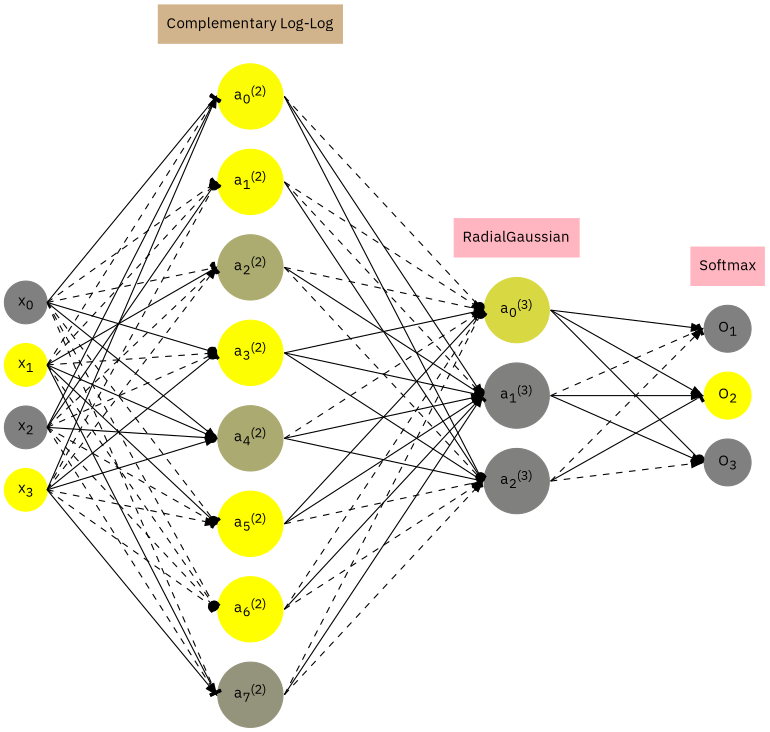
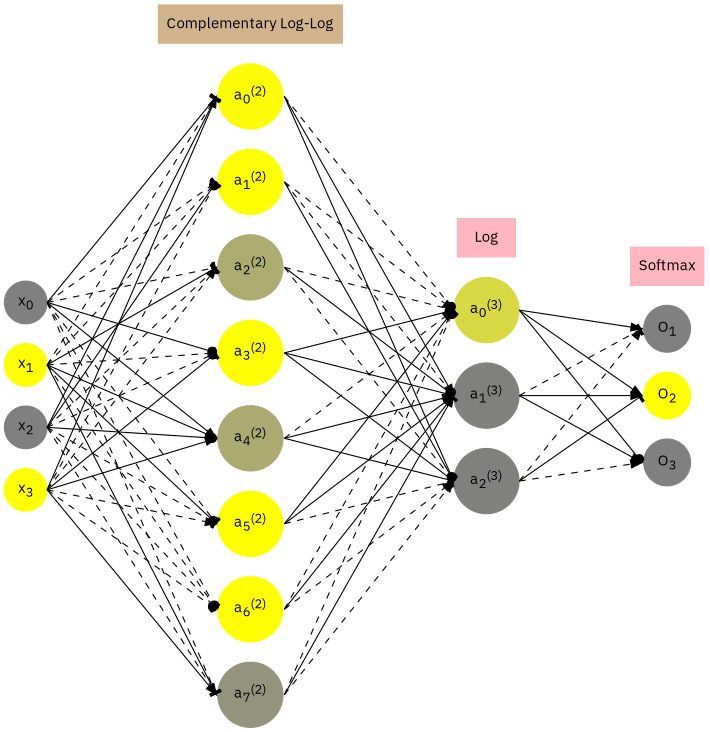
node "RadialGaussian": label "RadialGaussian" -> "Log"
